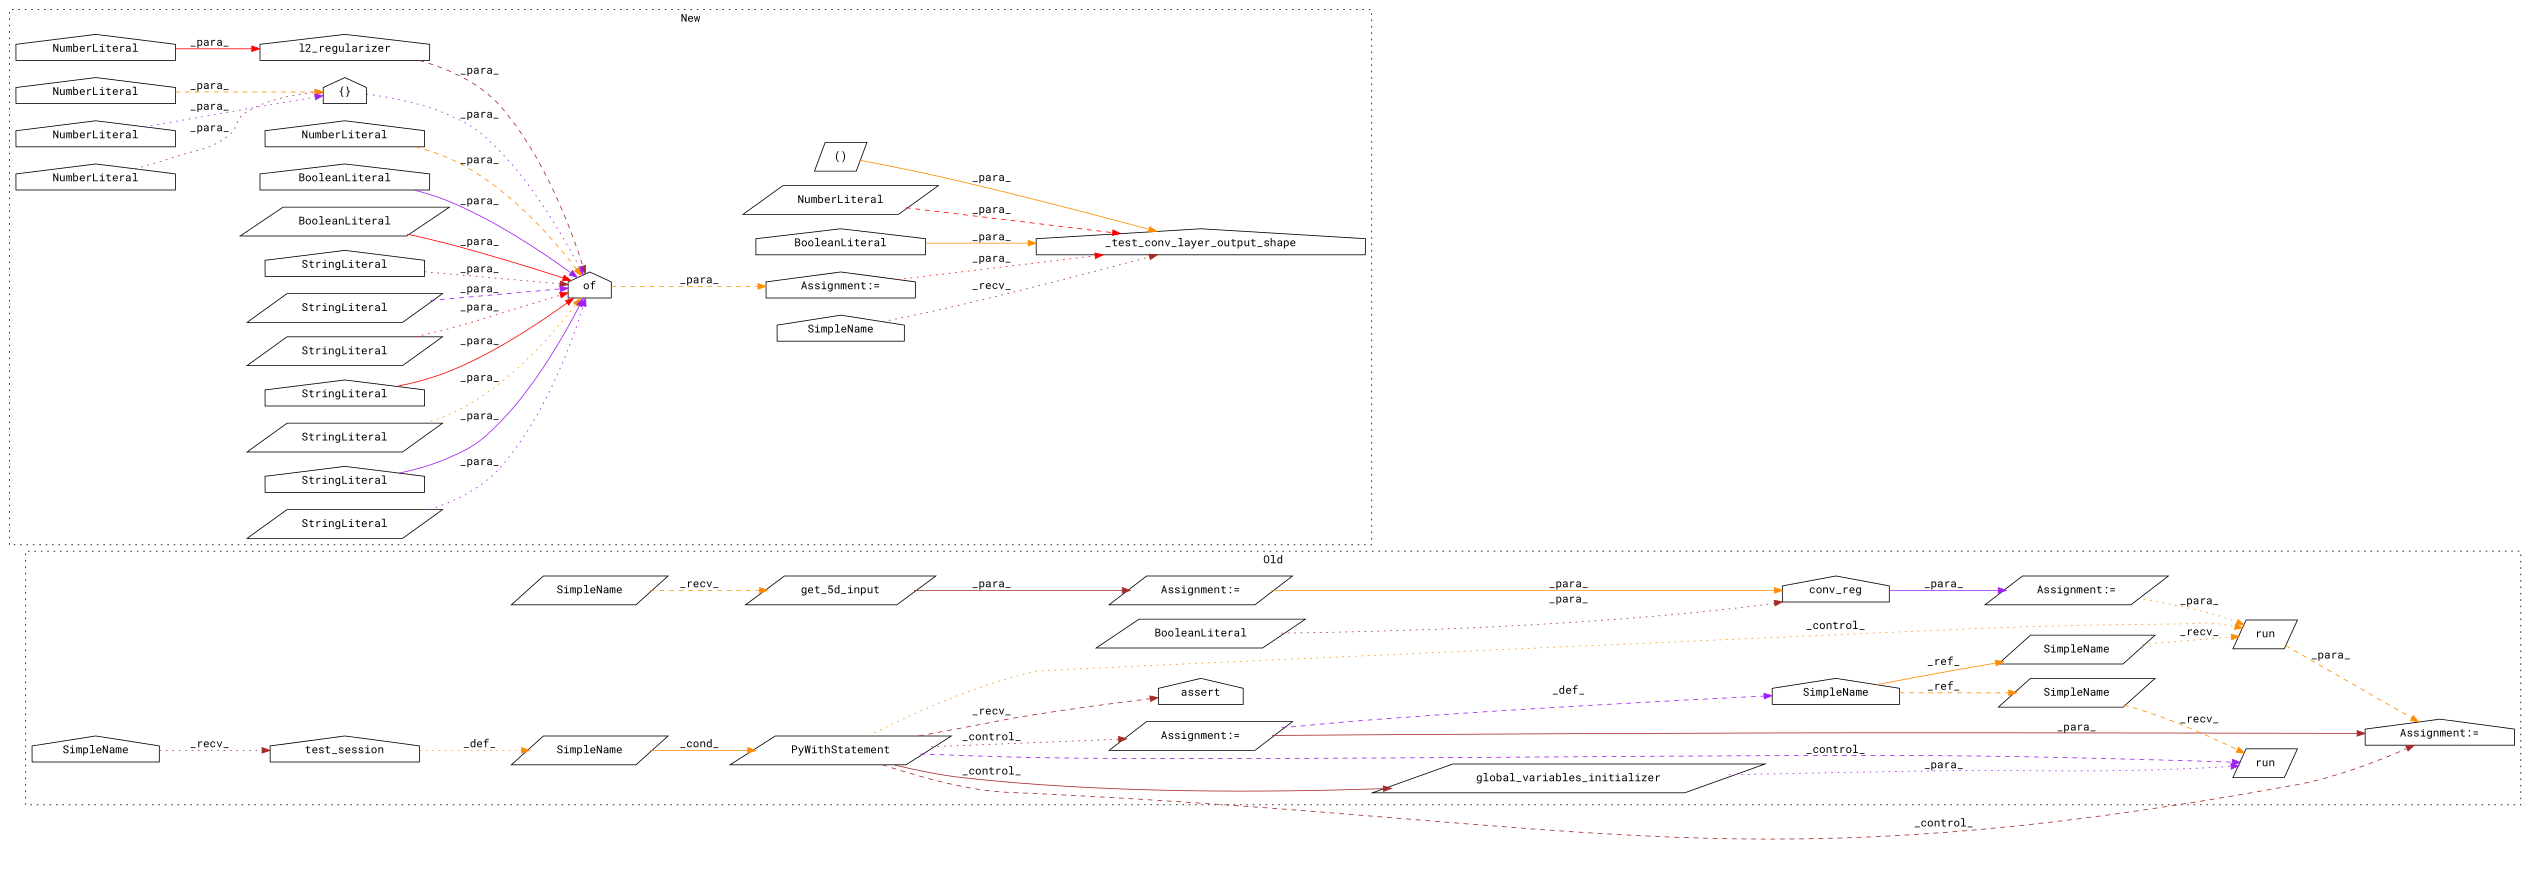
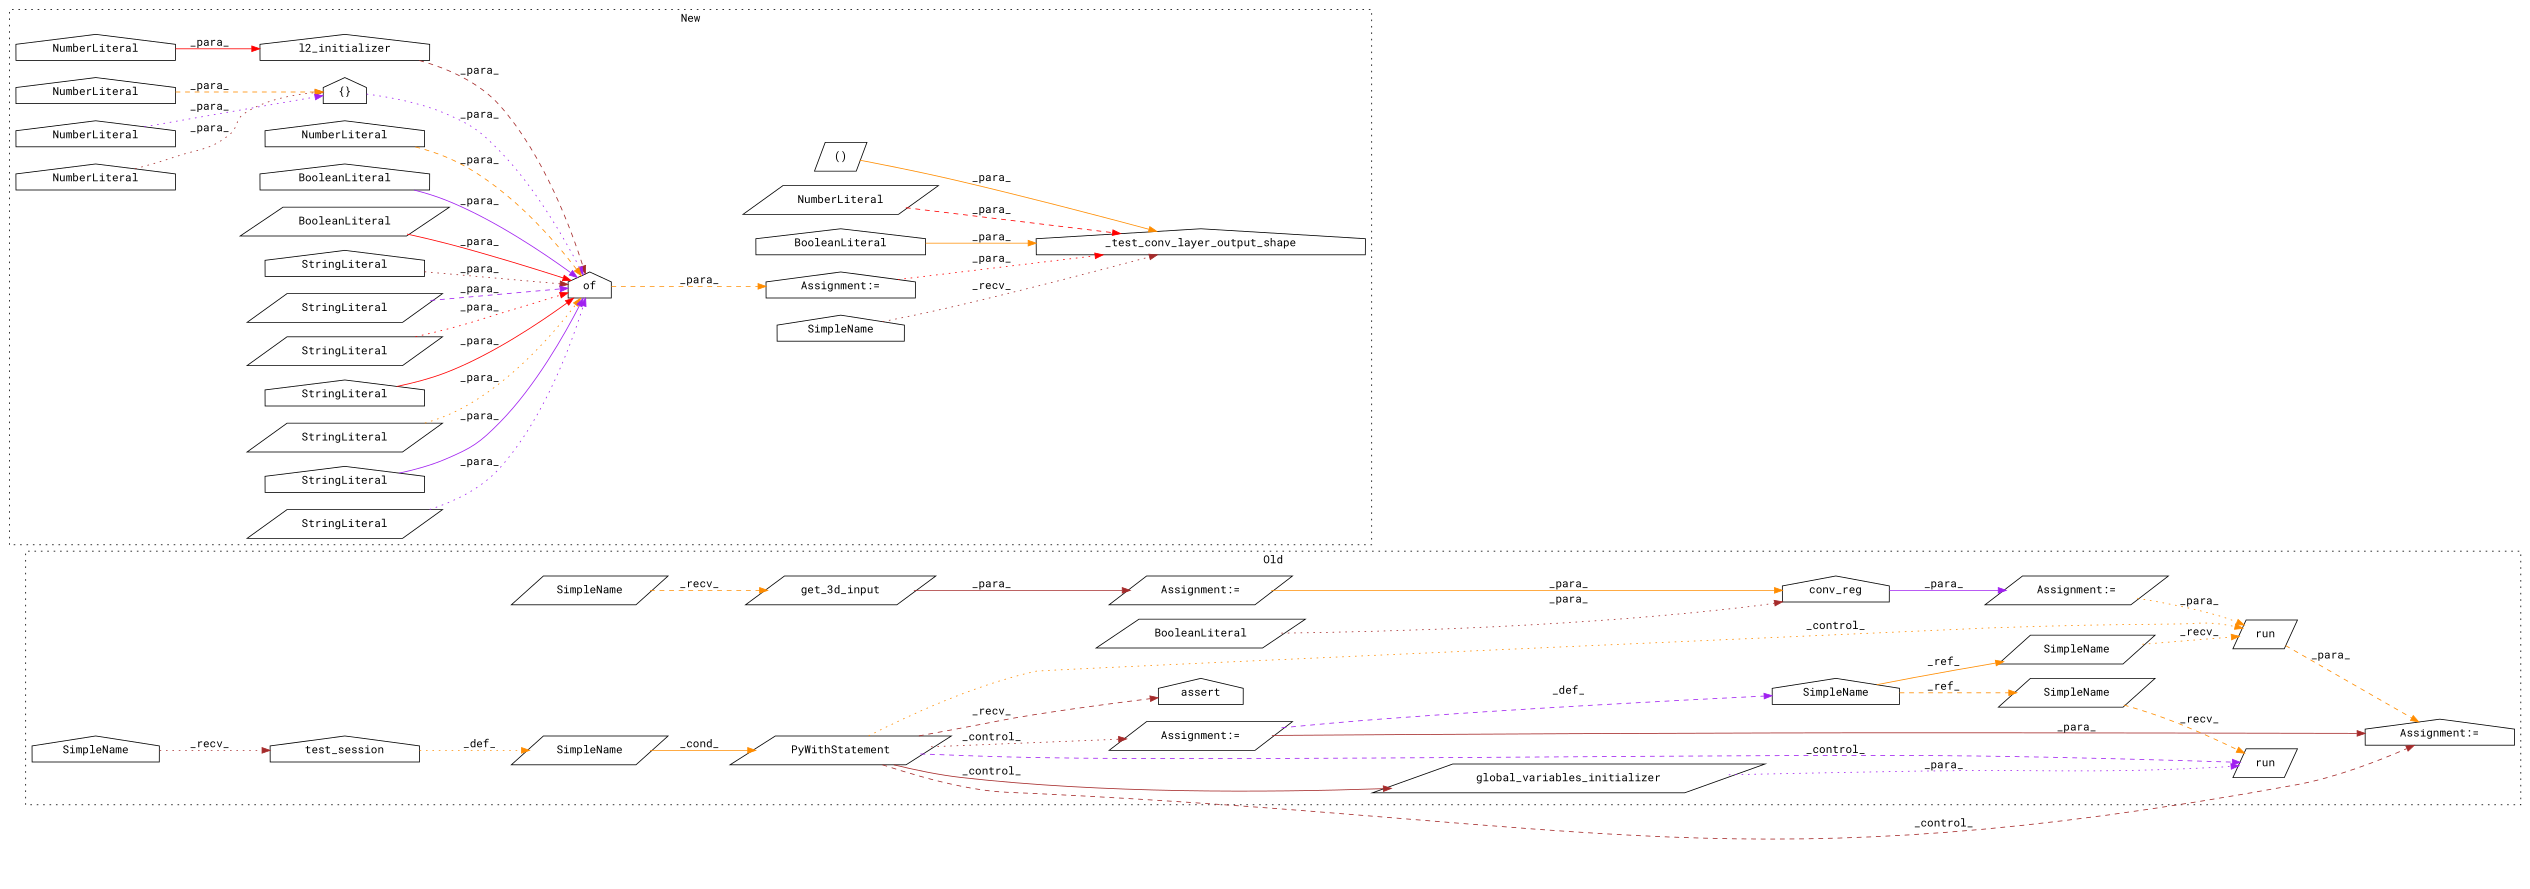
node "l2_regularizer": label "l2_regularizer" -> "l2_initializer"
node "get_5d_input": label "get_5d_input" -> "get_3d_input"
